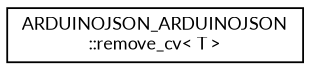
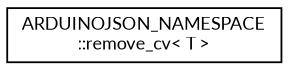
node "ARDUINOJSON_ARDUINOJSON ::remove_cv< T >": label "ARDUINOJSON_ARDUINOJSON ::remove_cv< T >" -> "ARDUINOJSON_NAMESPACE ::remove_cv< T >"
